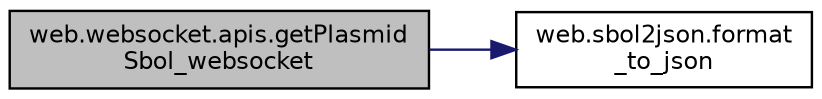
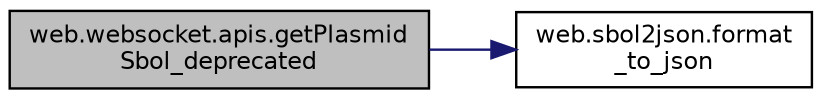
node "web.websocket.apis.getPlasmid Sbol_websocket": label "web.websocket.apis.getPlasmid Sbol_websocket" -> "web.websocket.apis.getPlasmid Sbol_deprecated"
